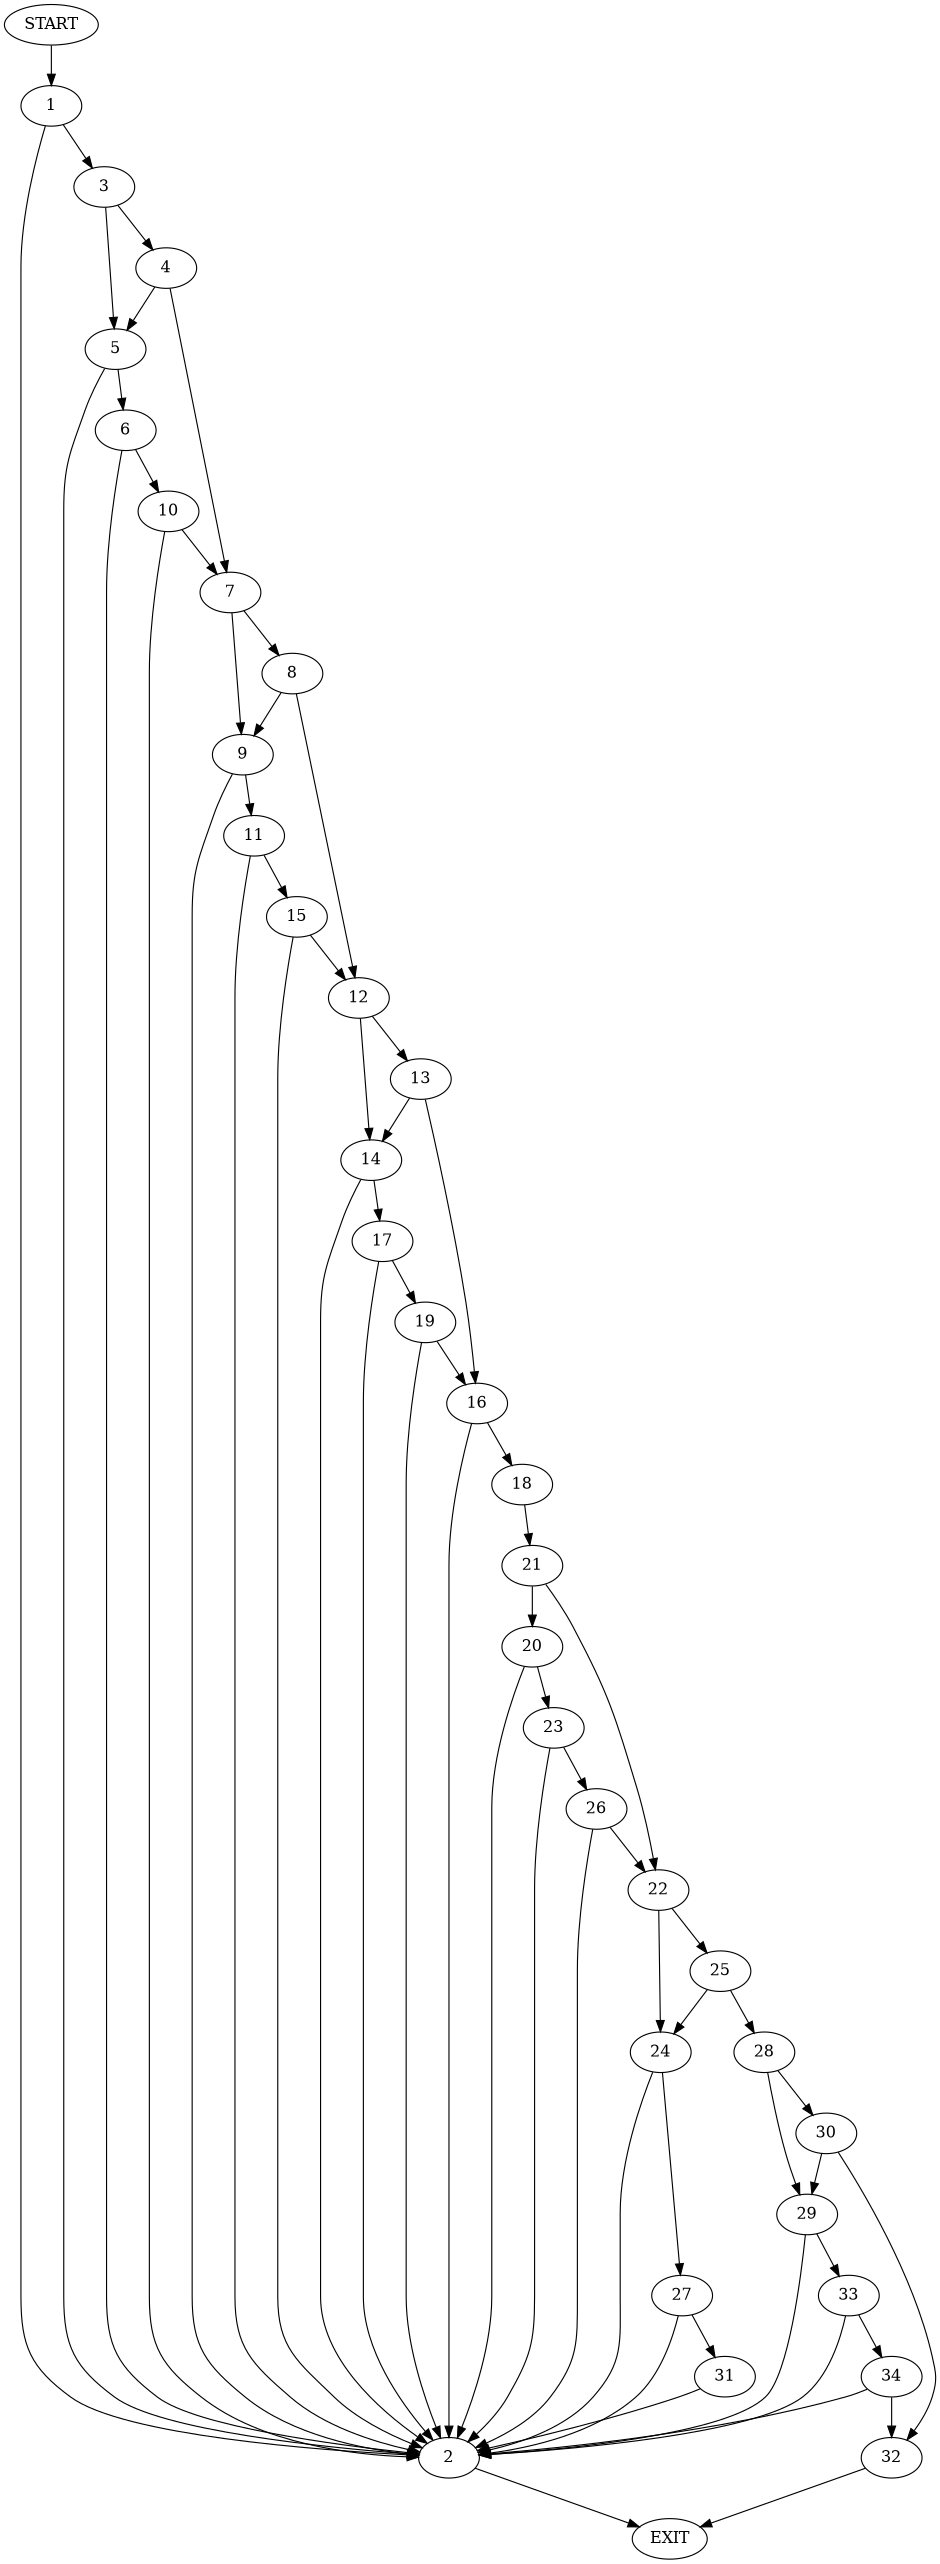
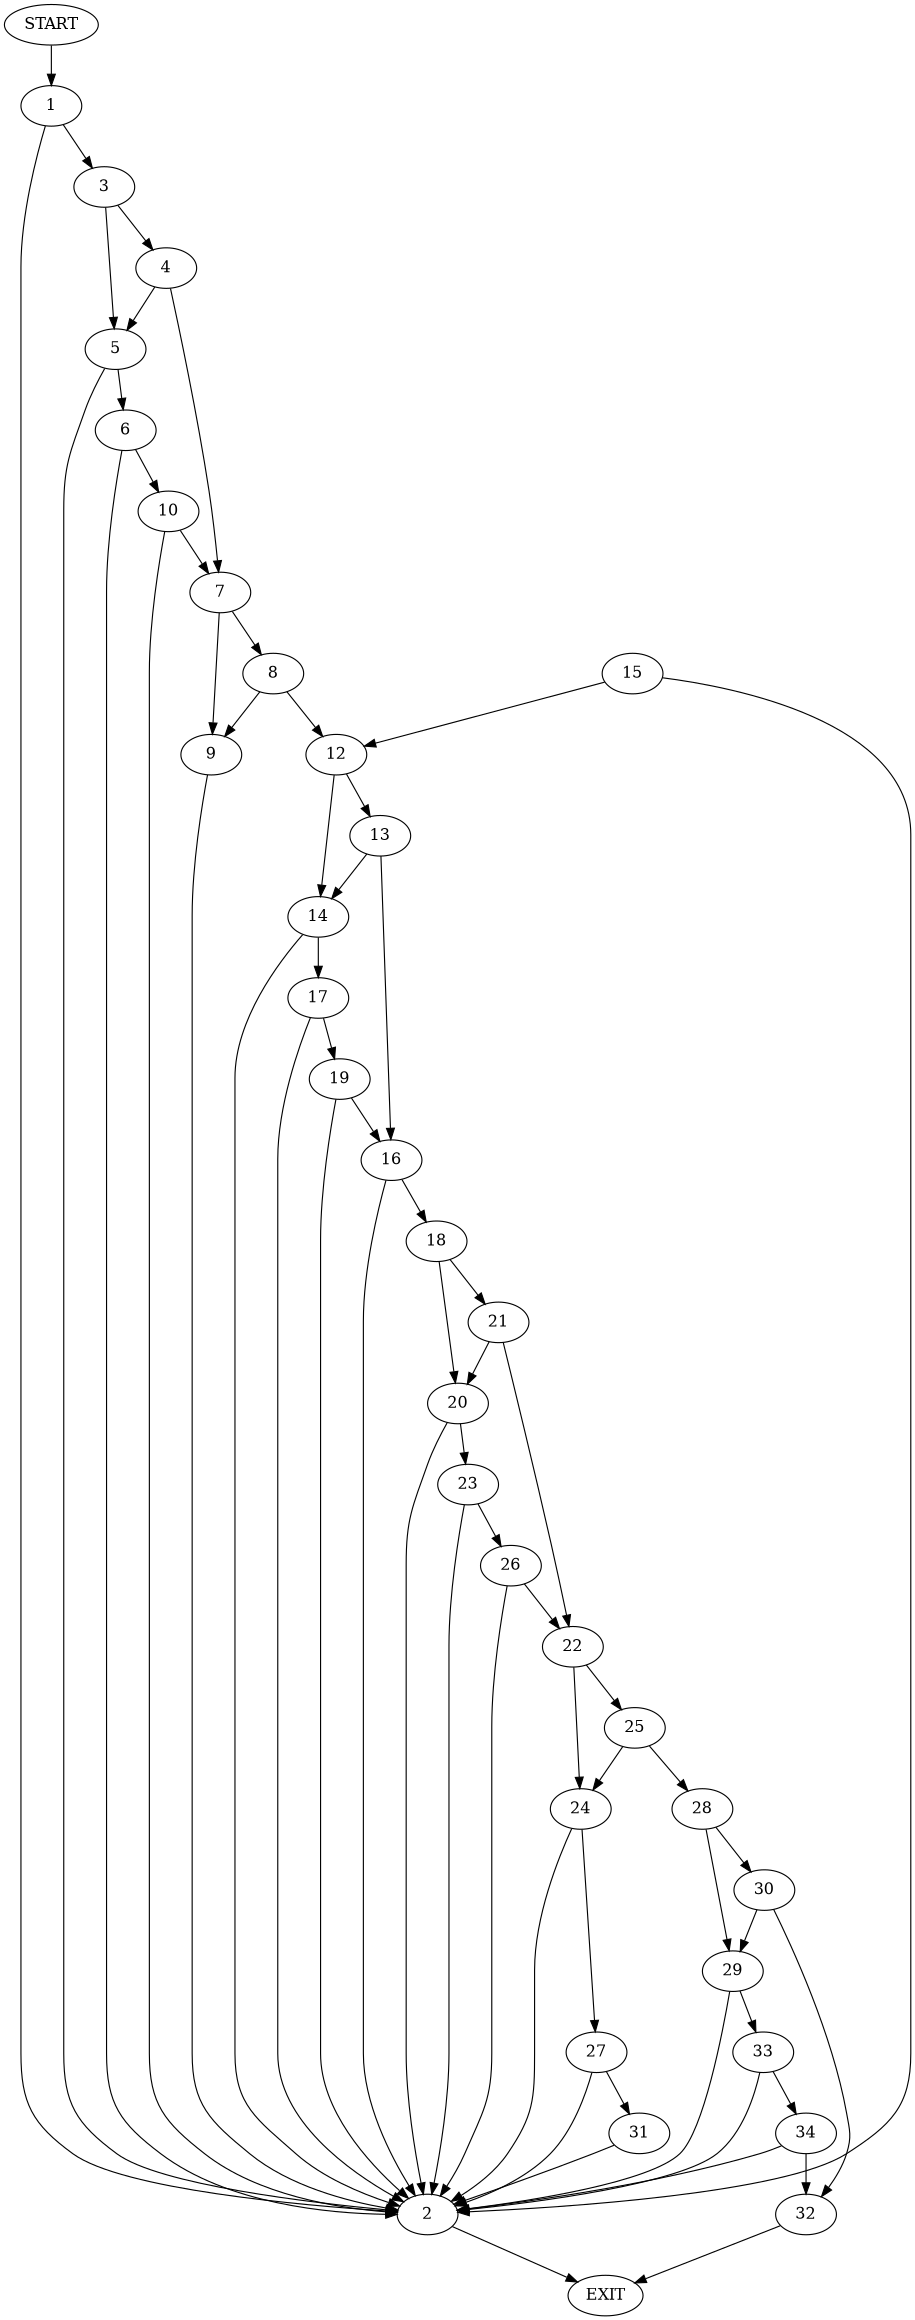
node "11": removed
edge "18" -> "20": added
